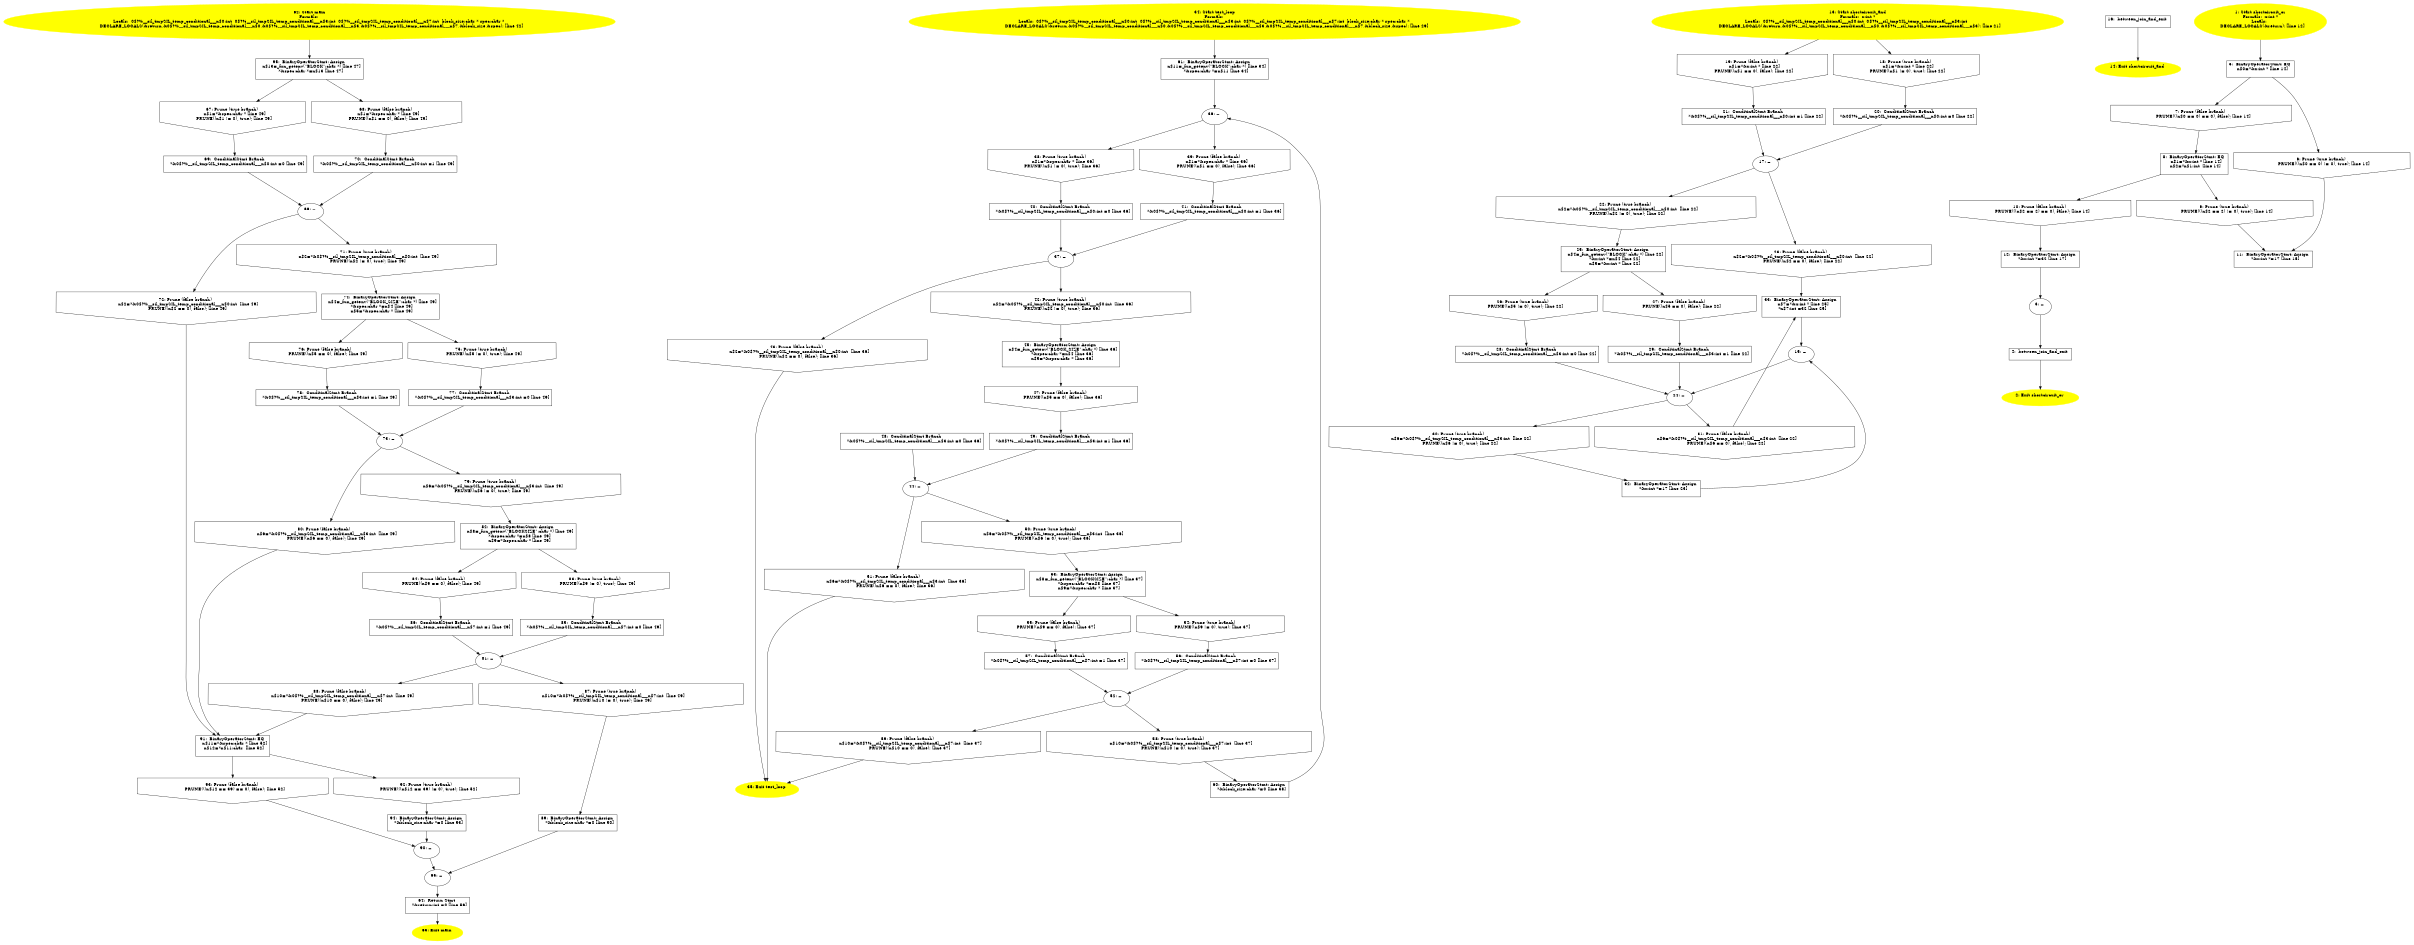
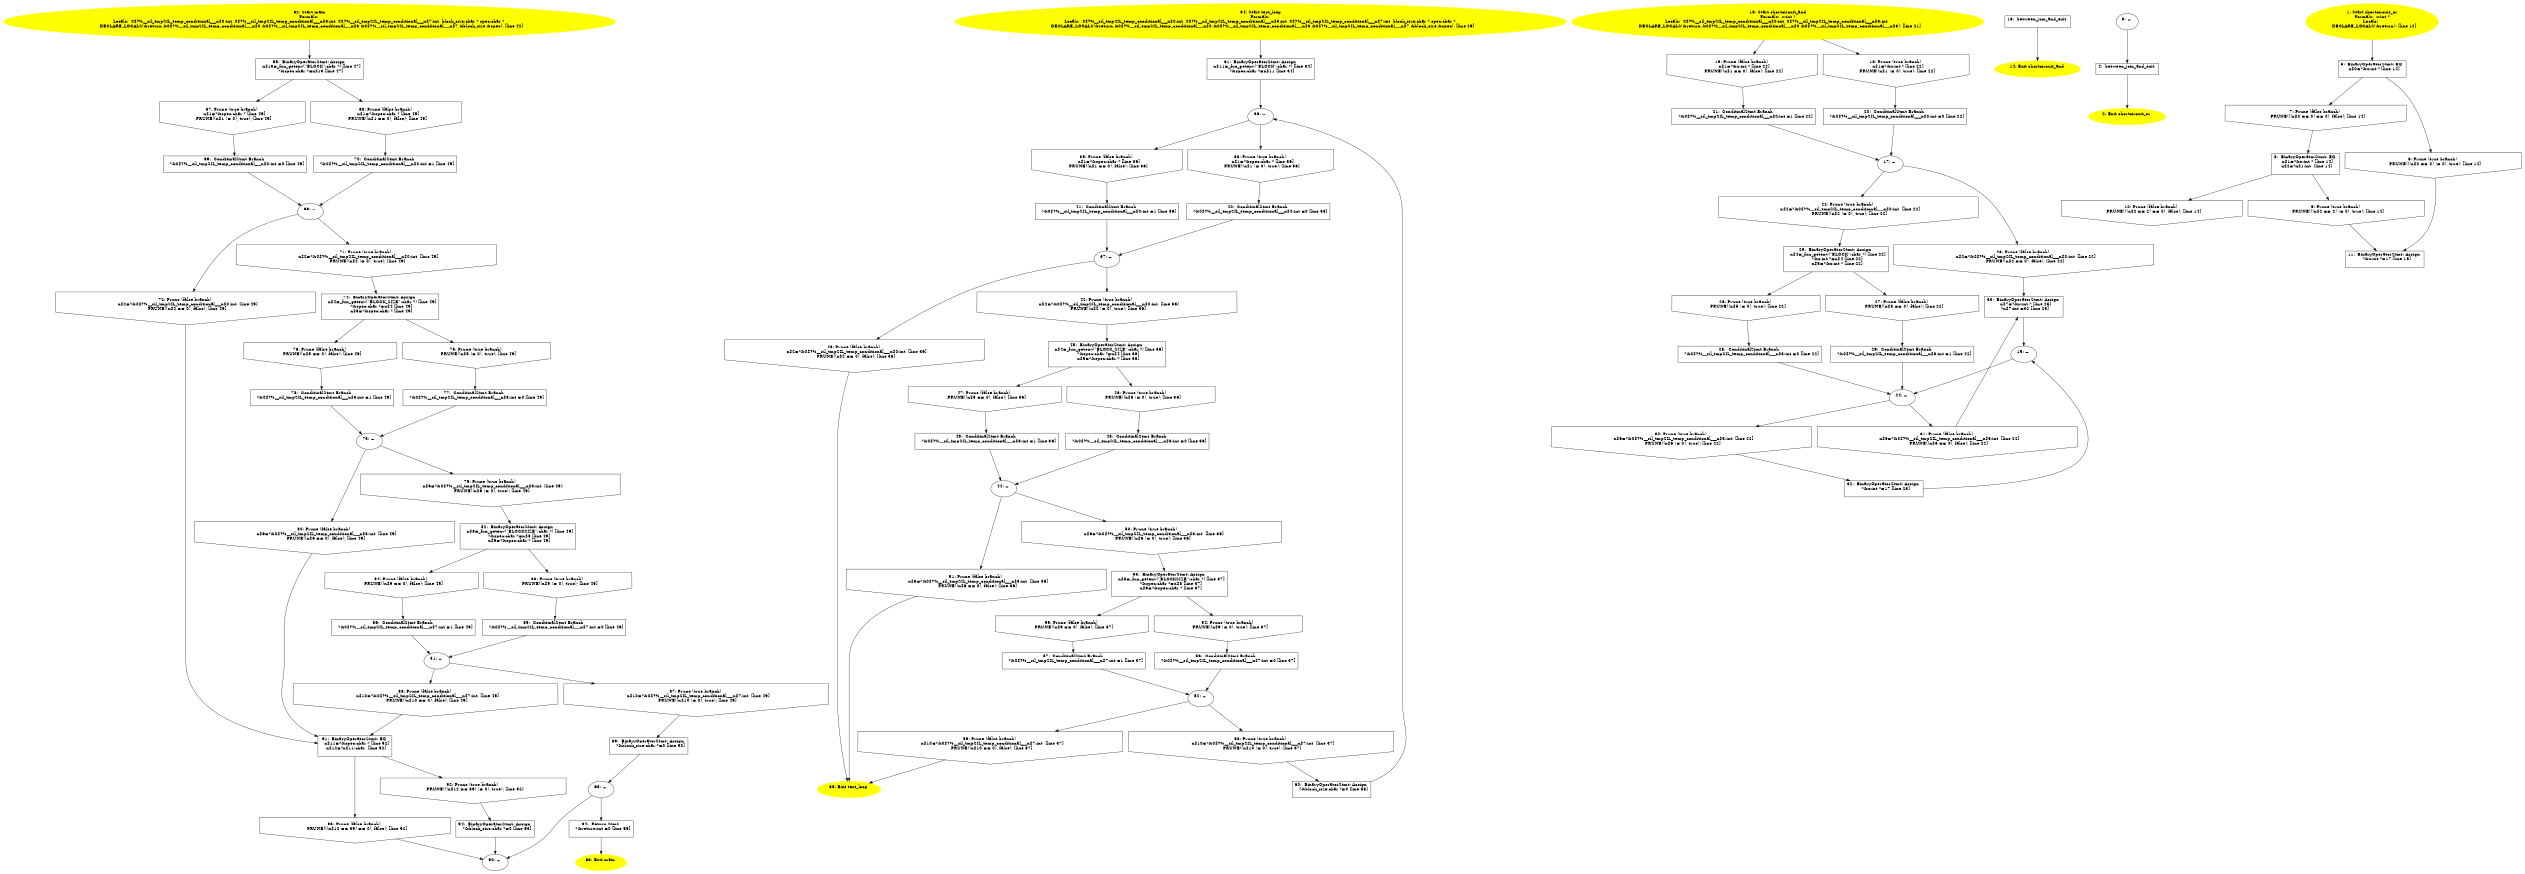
node "12:  BinaryOperatorStmt: Assign *&x:int *=32 [line 17]": removed
node "46: Prune (true branch) PRUNE((n$5 != 0), true); [line 36]": added
edge "90: +" -> "65: +": reversed
